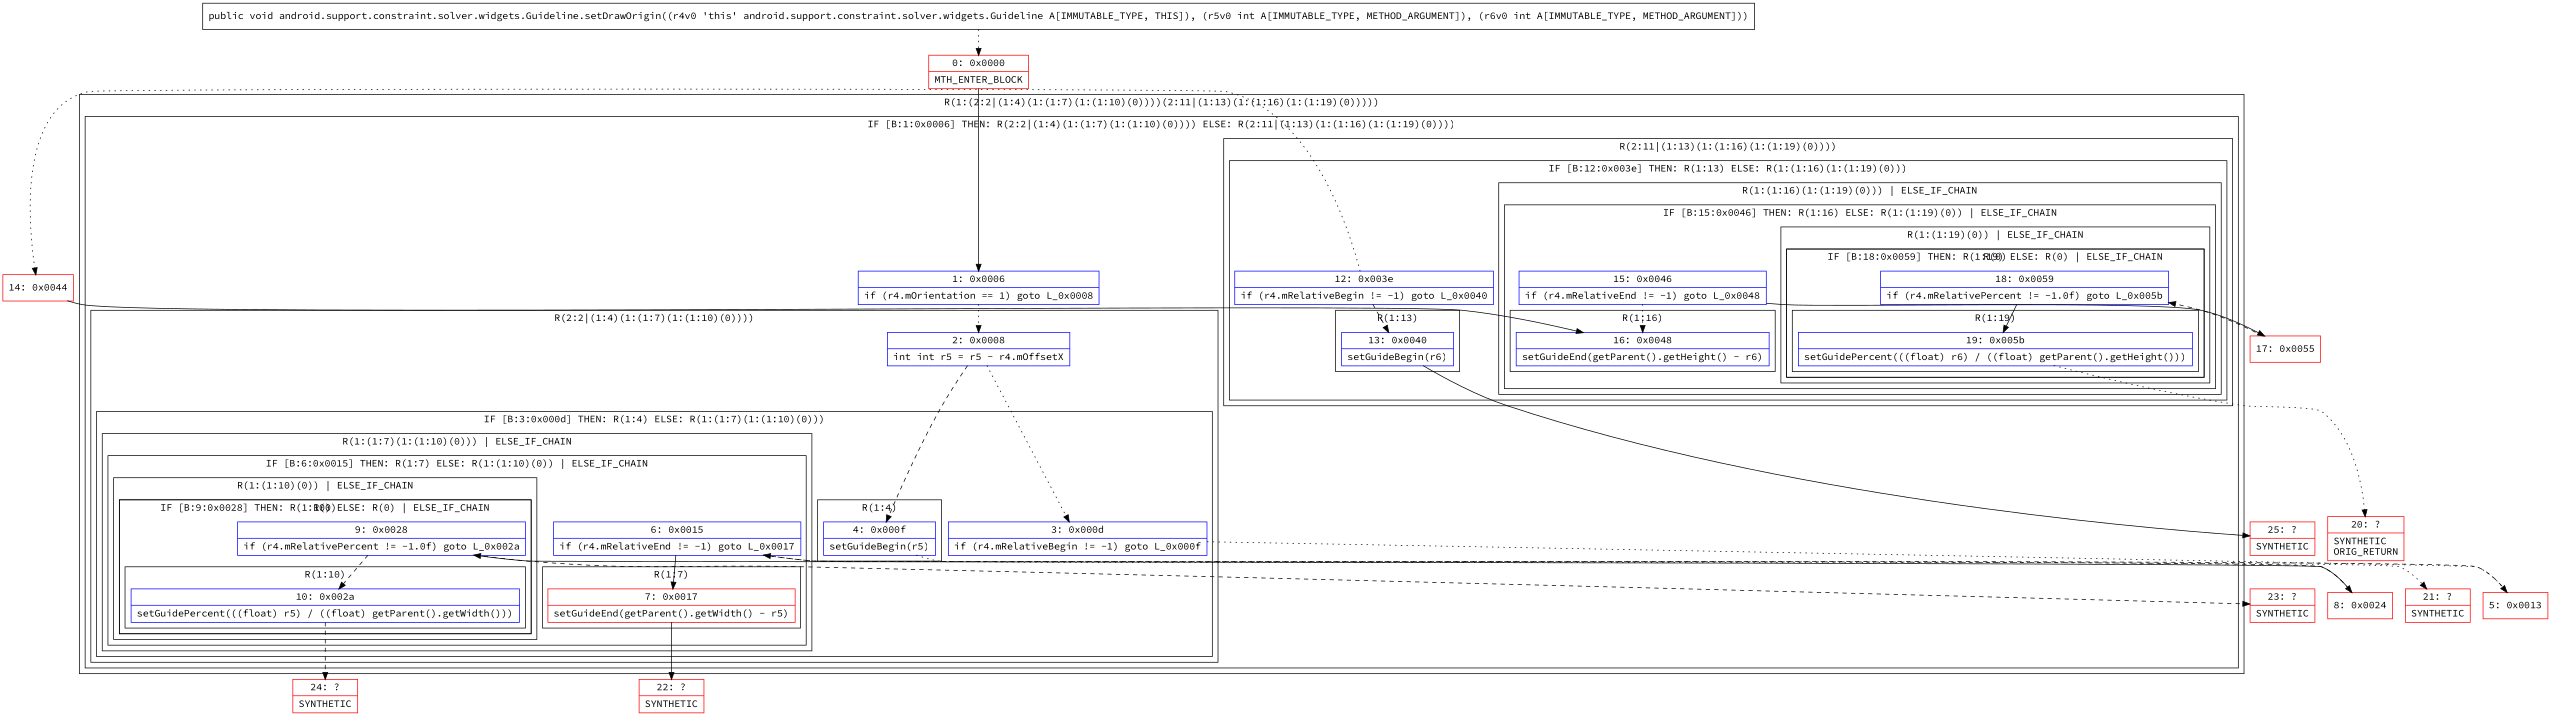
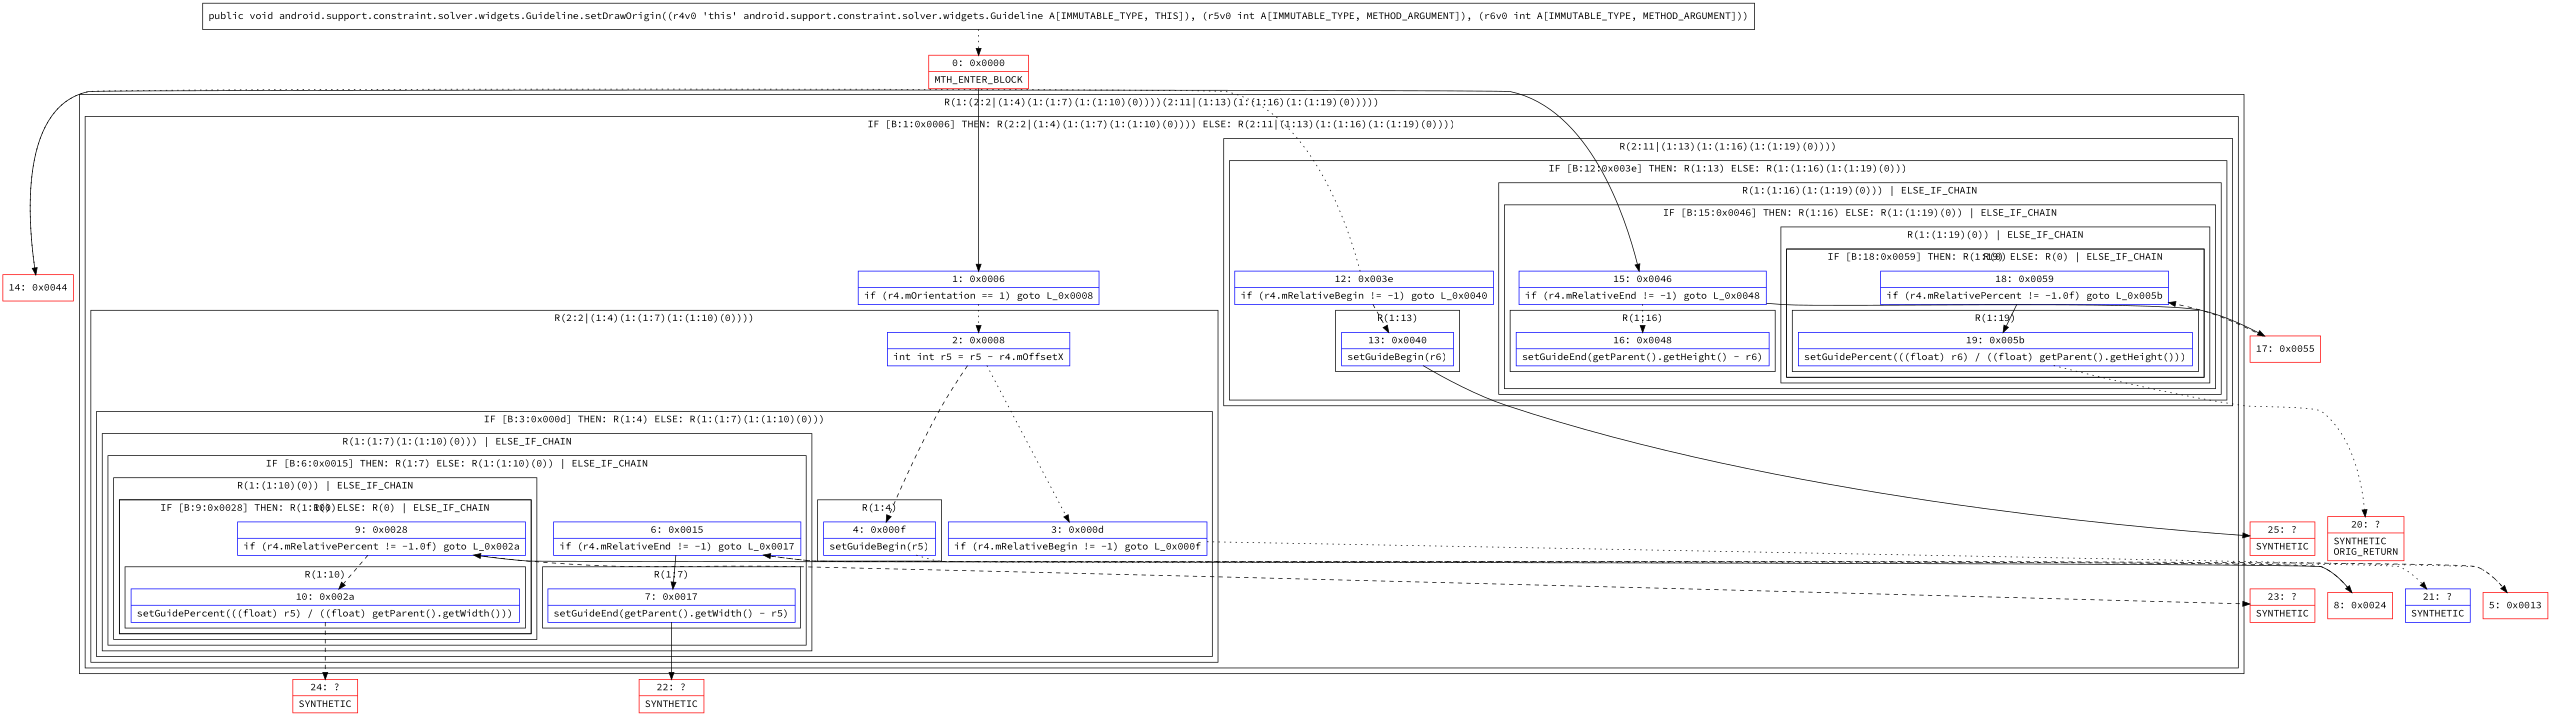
edge "14: 0x0044" -> "16: 0x0048": now "14: 0x0044" -> "15: 0x0046"
node "7: 0x0017": color red -> blue
node "21: ?": color red -> blue
